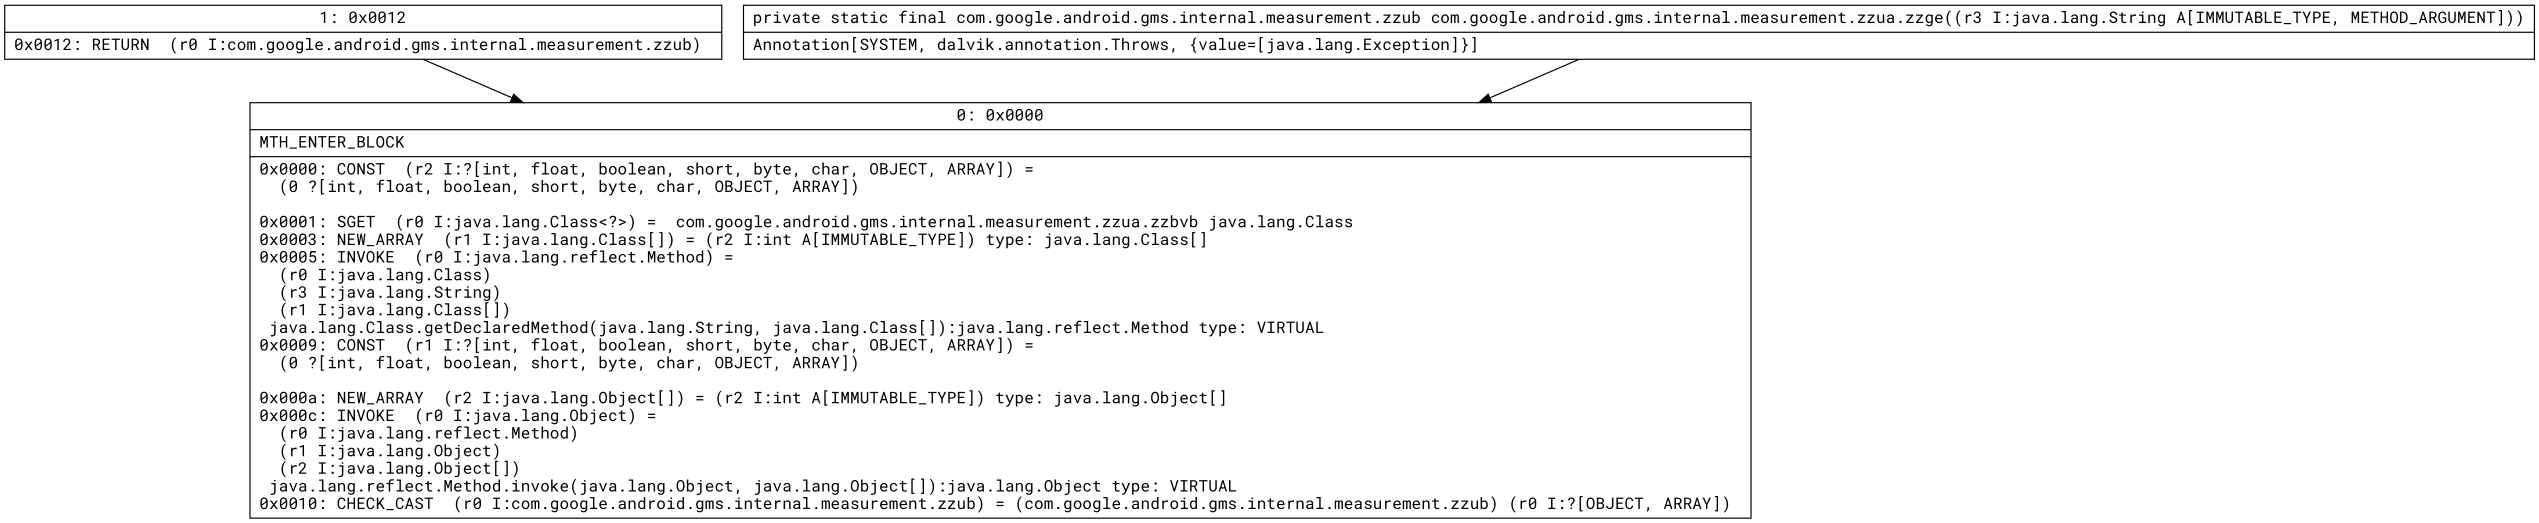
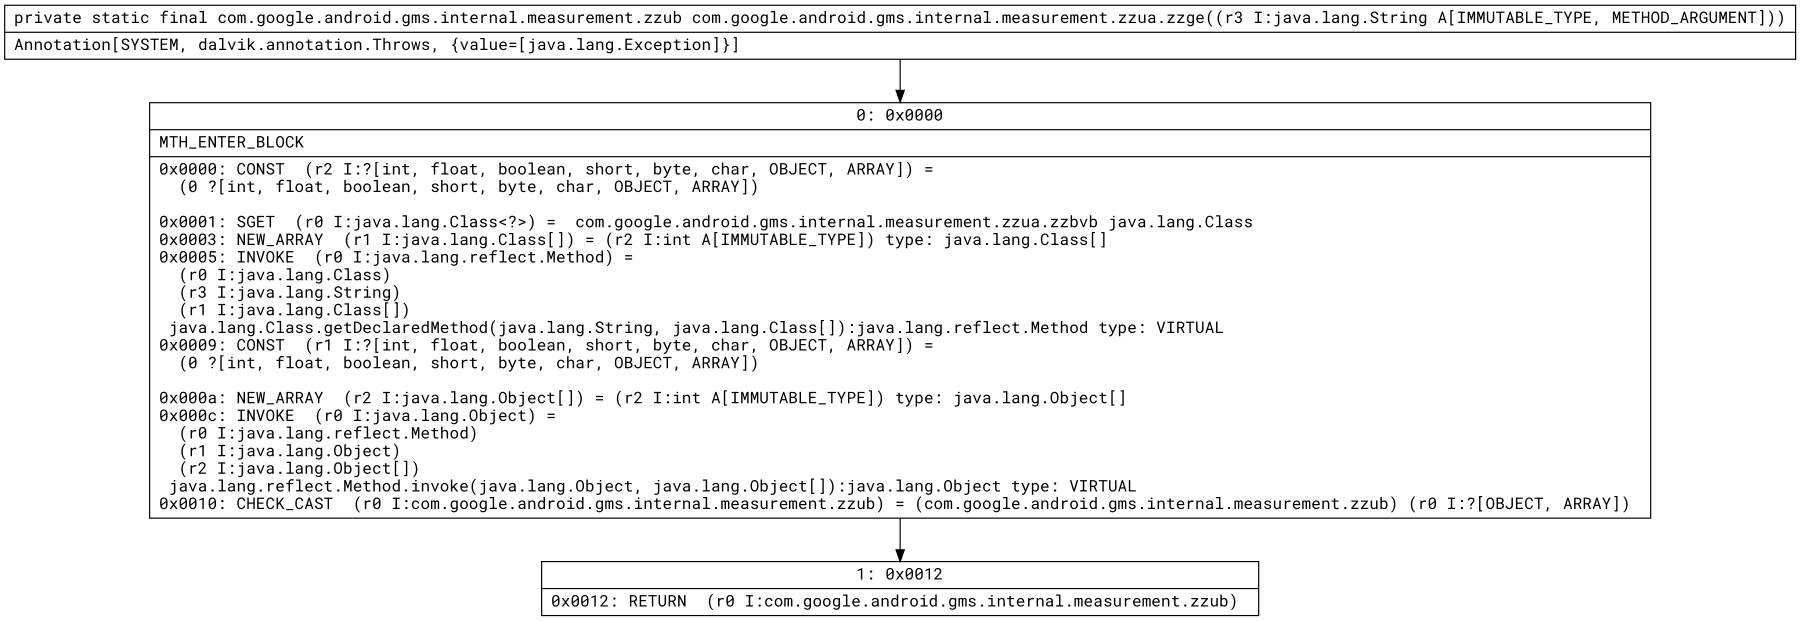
edge "1: 0x0012" -> "0: 0x0000": reversed
